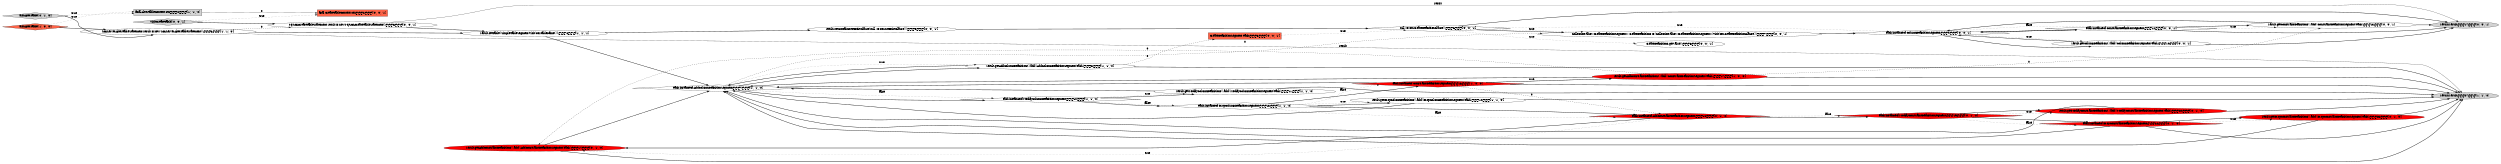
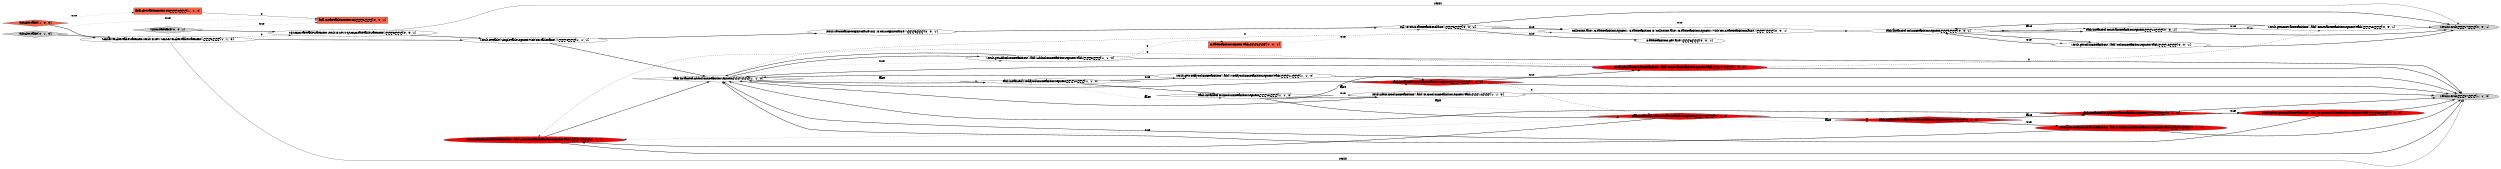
node "final AlterTableContext ctx@@@2@@@['1', '1', '0']": fillcolor lightgray -> tomato
edge "visitAlterTable['0', '1', '0']" -> "final AlterTableContext ctx@@@2@@@['1', '1', '0']": now "visitAlterTable['0', '1', '0']" -> "final CreateTableContext ctx@@@2@@@['0', '0', '1']"
edge "null != ctx.createDefinitionClause()@@@6@@@['0', '0', '1']" -> "createDefinitions.getValue()@@@8@@@['0', '0', '1']": style dotted -> bold
